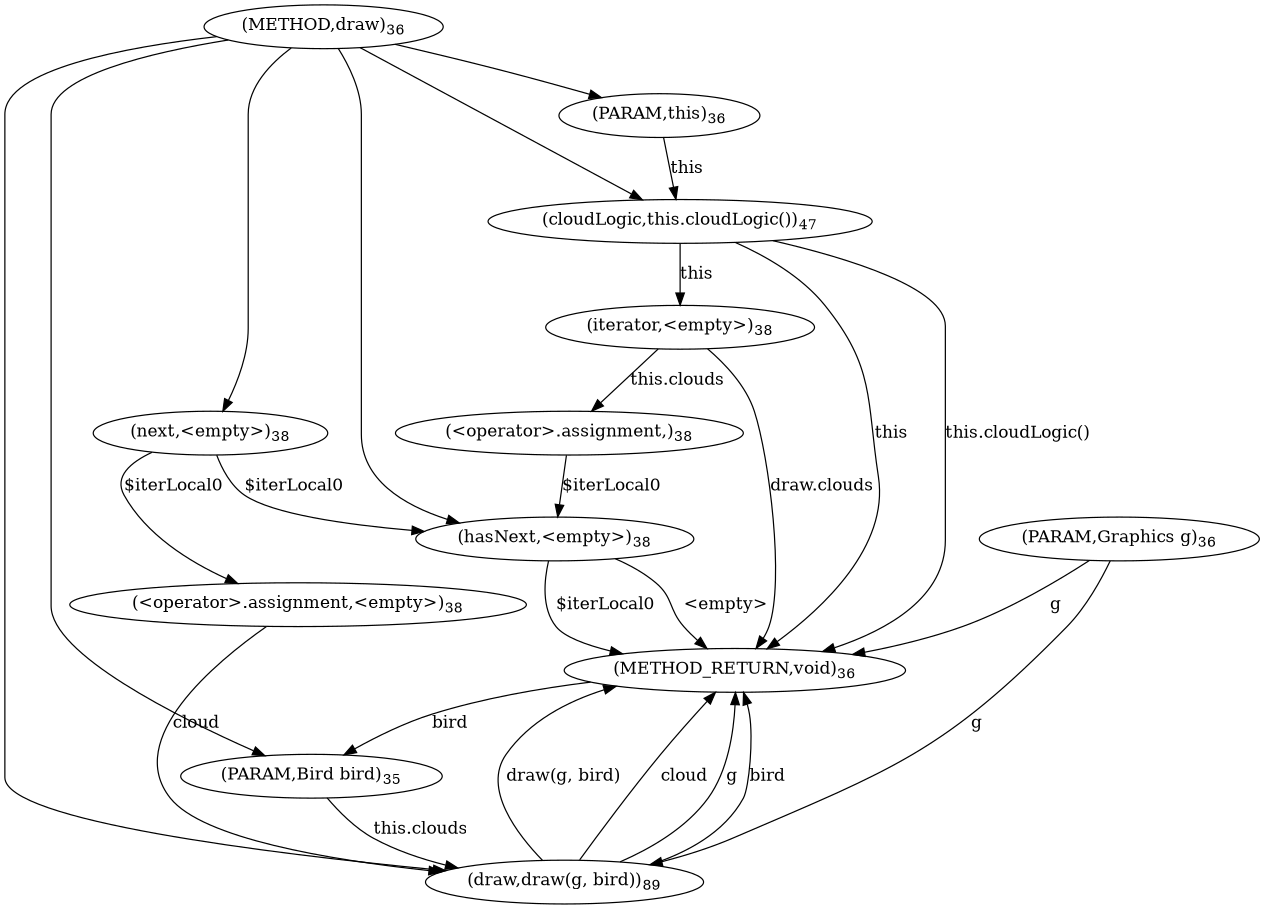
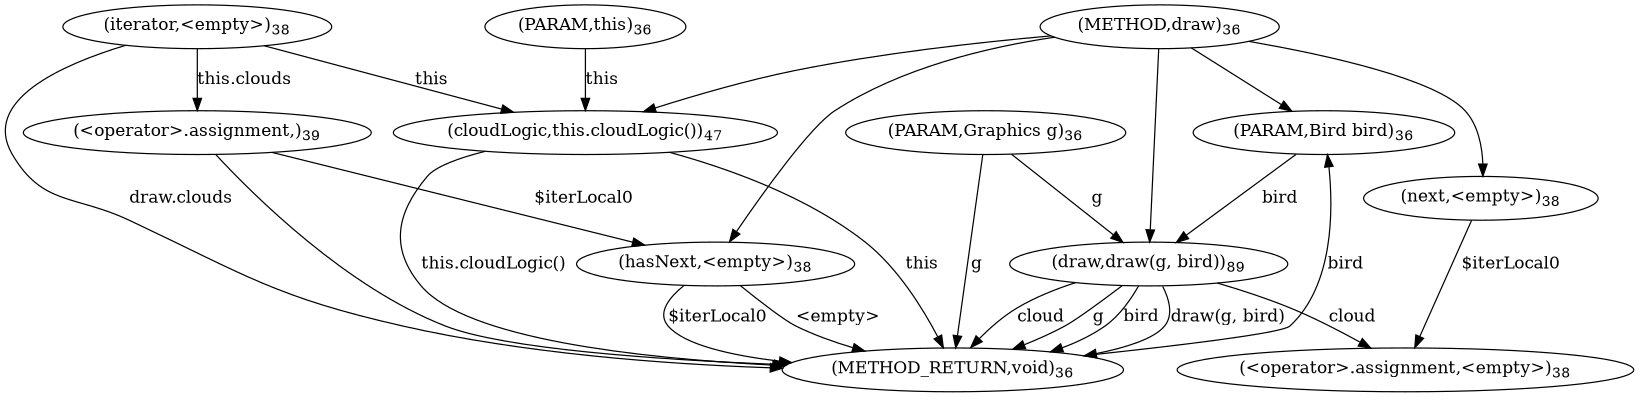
edge "(METHOD,draw)" -> "(PARAM,this)": removed
edge "(cloudLogic,this.cloudLogic())" -> "(iterator,<empty>)": reversed
edge "(<operator>.assignment,)" -> "(METHOD_RETURN,void)": added
node "(<operator>.assignment,)": text "38" -> "39"
edge "(next,<empty>)" -> "(hasNext,<empty>)": removed, label "$iterLocal0"
node "(PARAM,Bird bird)": text "35" -> "36"
edge "(<operator>.assignment,<empty>)" -> "(draw,draw(g, bird))": reversed
edge "(PARAM,Bird bird)" -> "(draw,draw(g, bird))": label "this.clouds" -> "bird"
